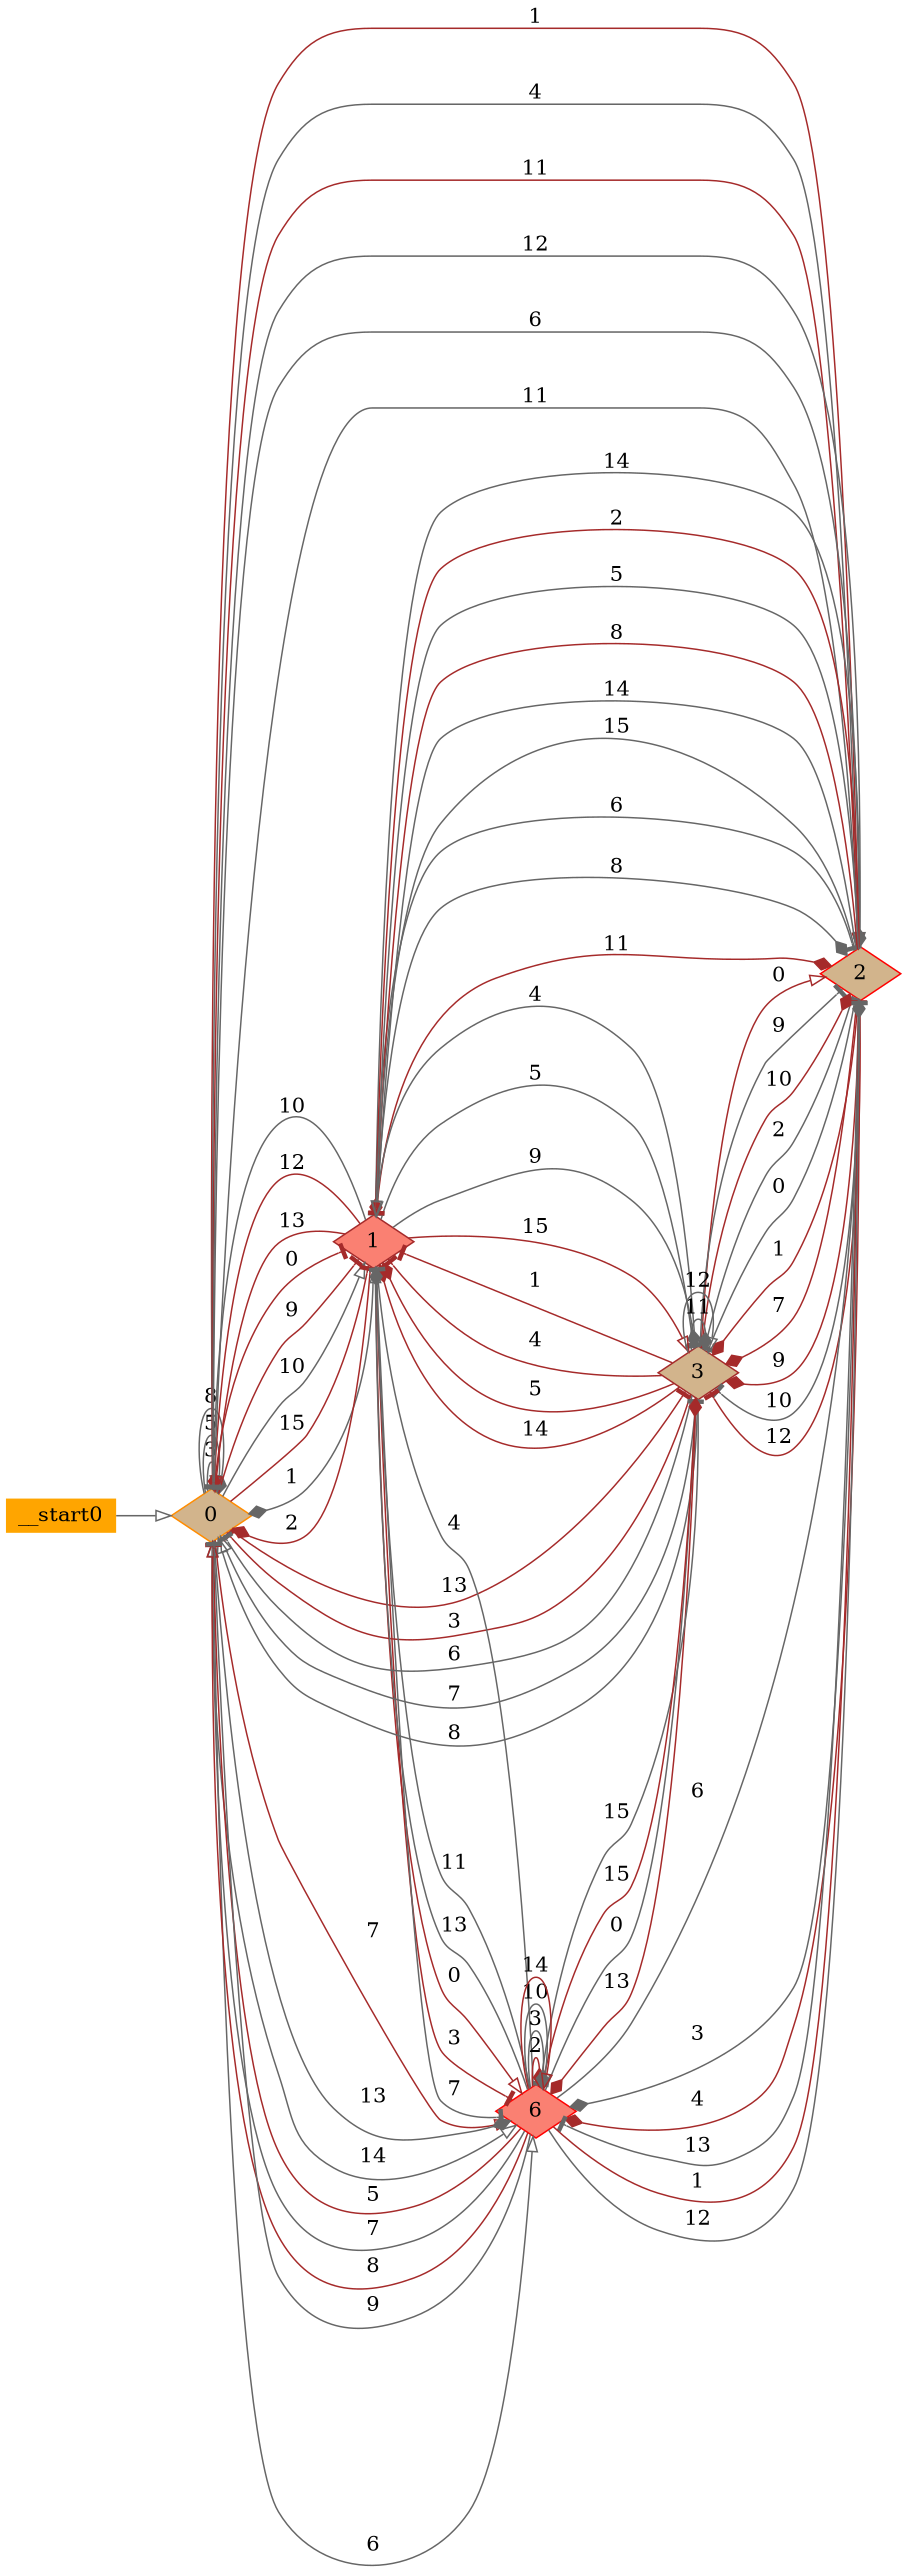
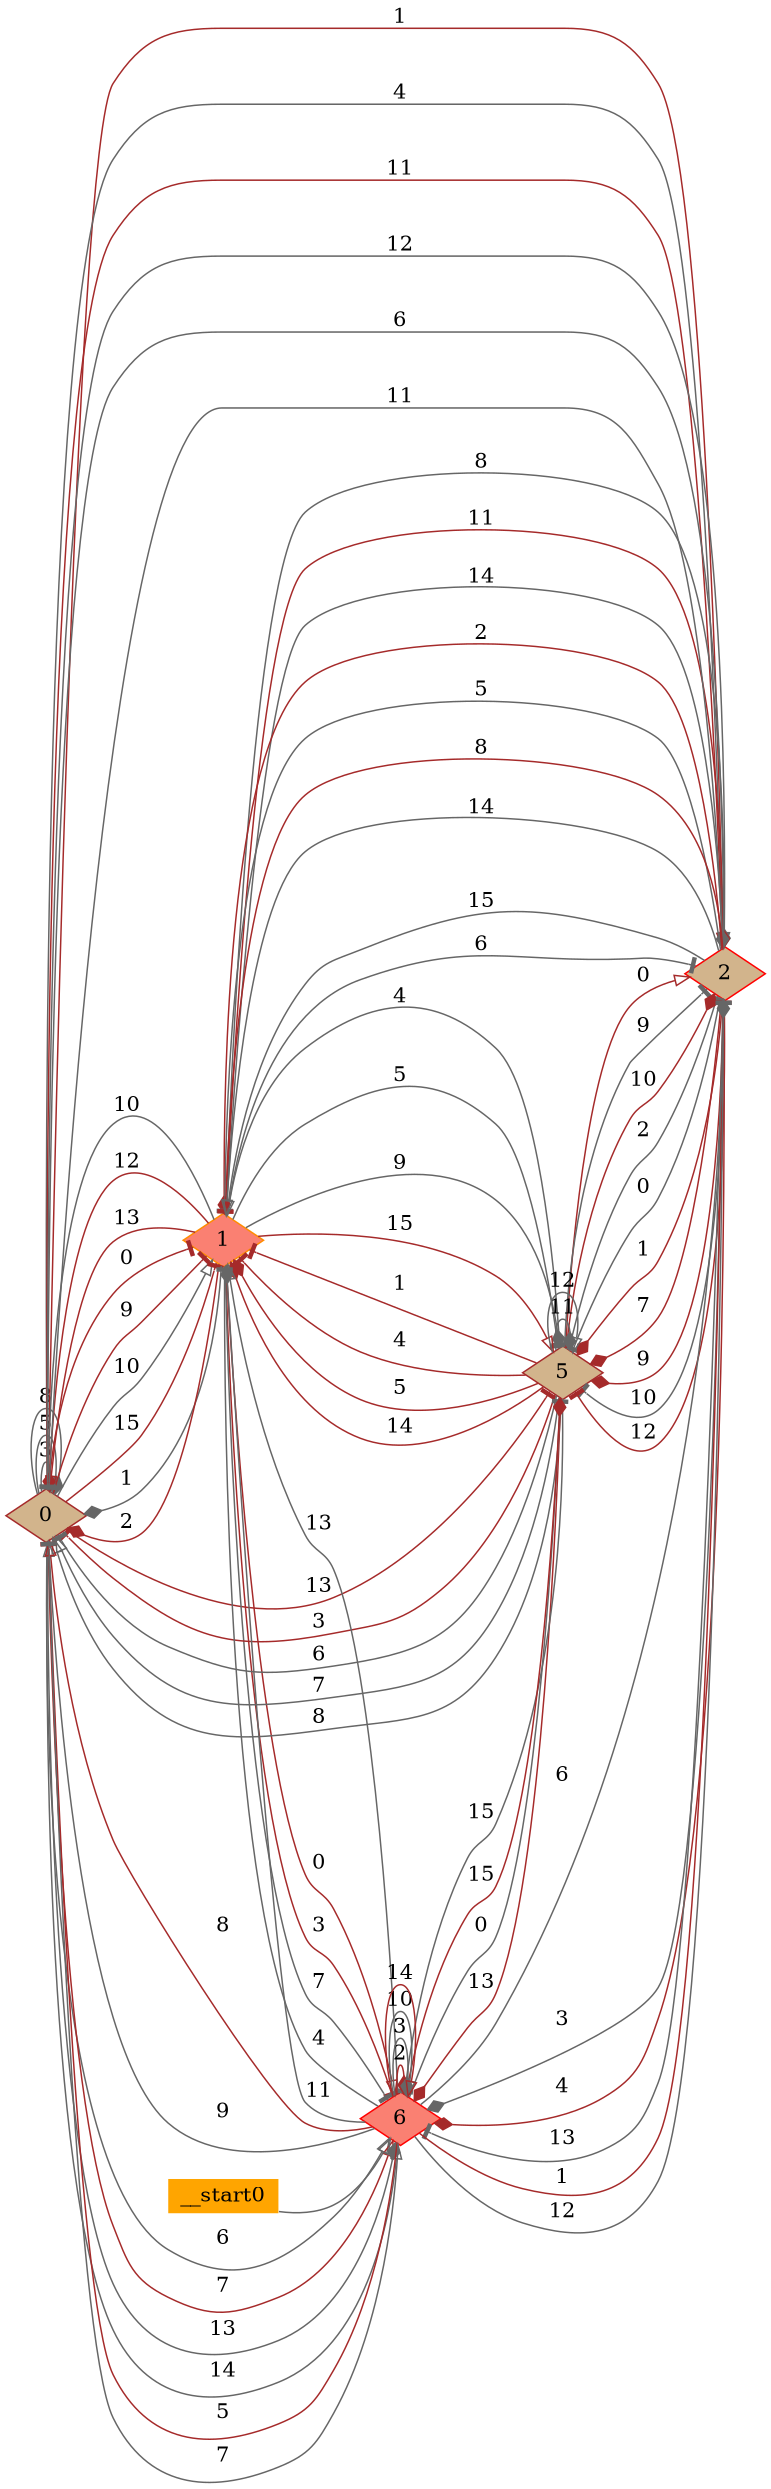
node "1": color brown -> darkorange
node "3": label "3" -> "5"
edge "__start0" -> "0": now "__start0" -> "6"
node "0": color darkorange -> brown
